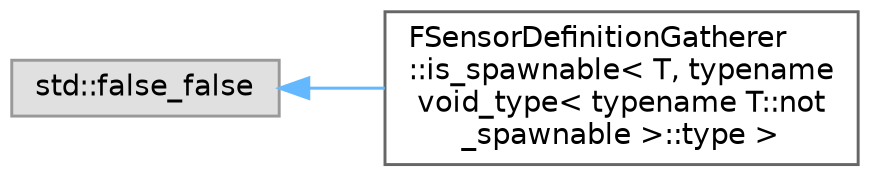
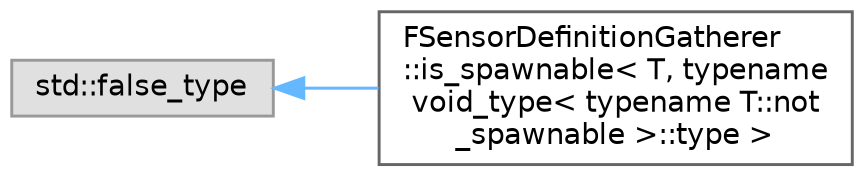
node "std::false_false": label "std::false_false" -> "std::false_type"
